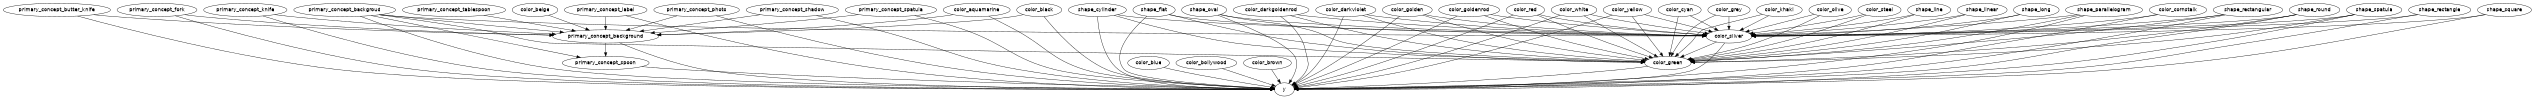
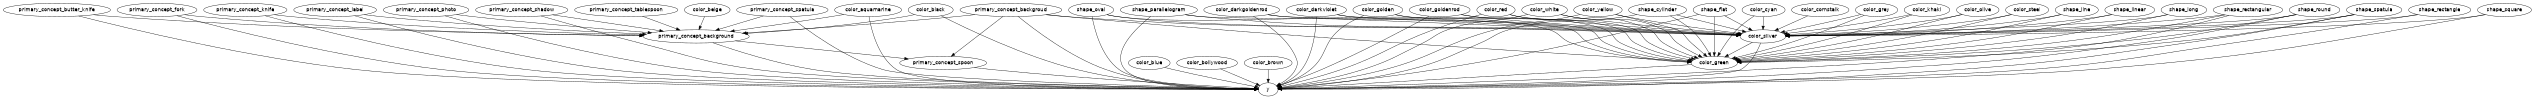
edge "color_cornstalk" -> "y": removed
